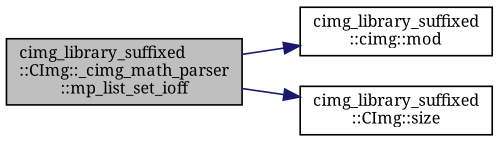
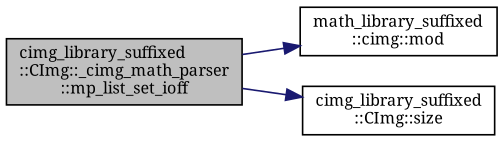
node "cimg_library_suffixed ::cimg::mod": label "cimg_library_suffixed ::cimg::mod" -> "math_library_suffixed ::cimg::mod"
